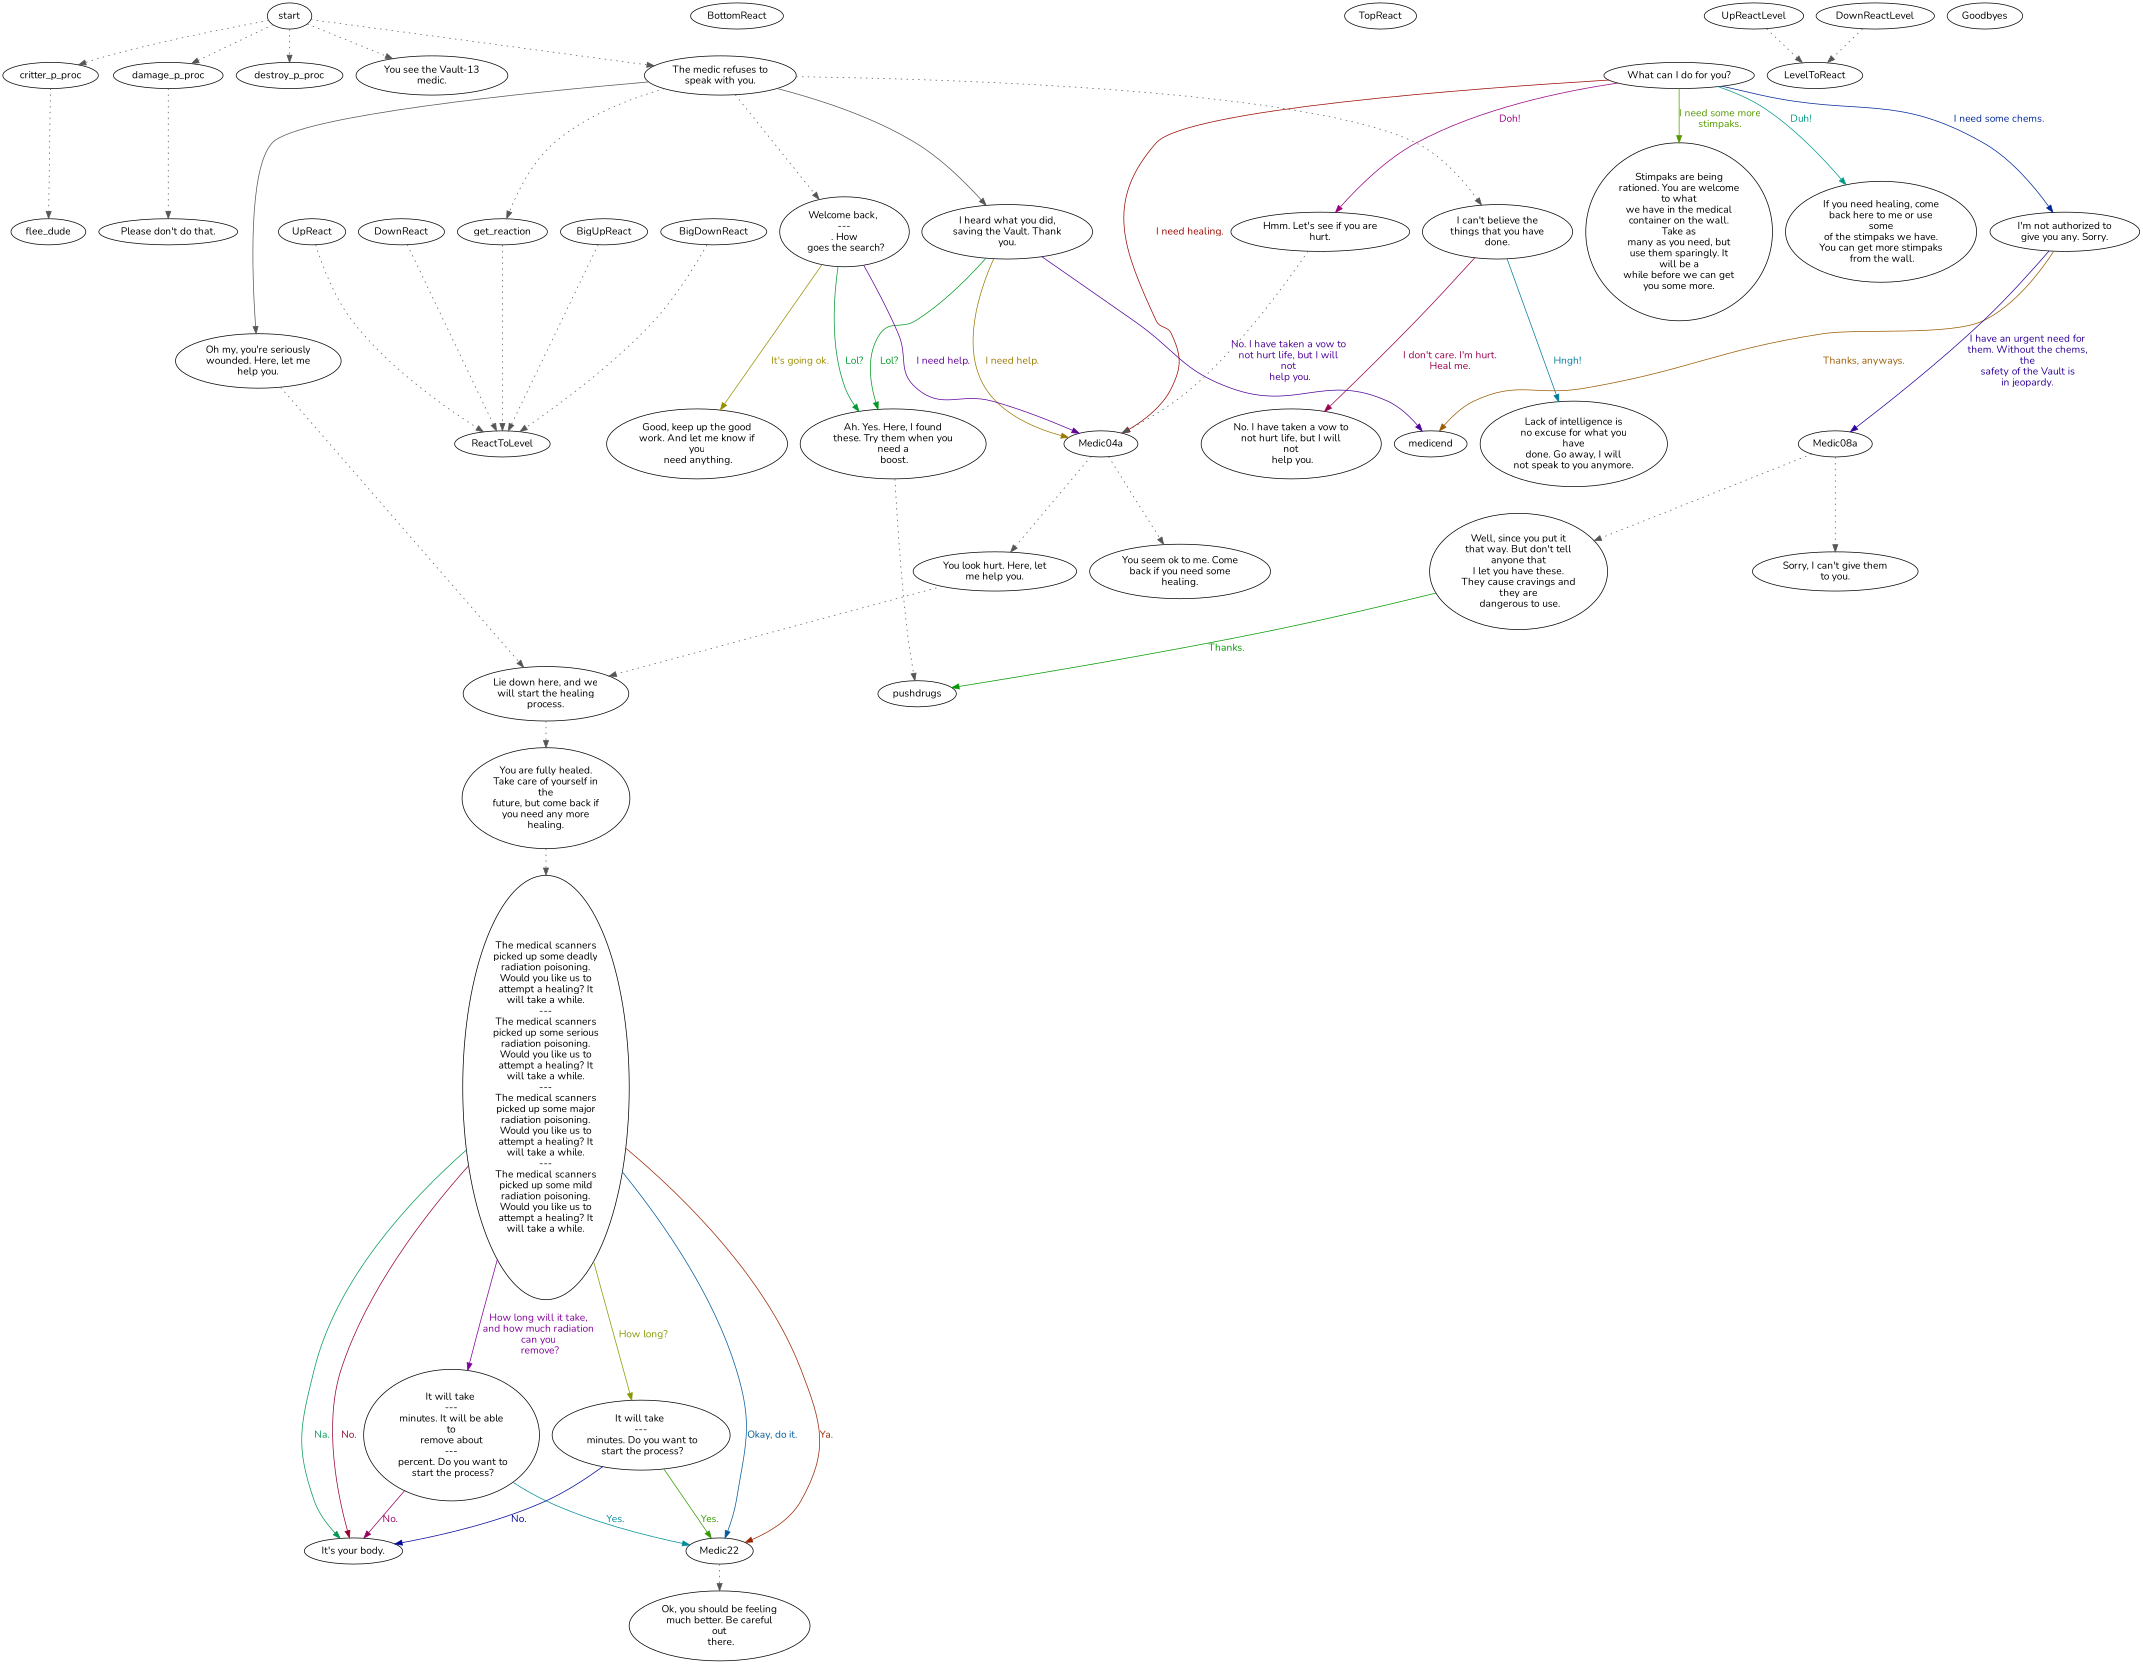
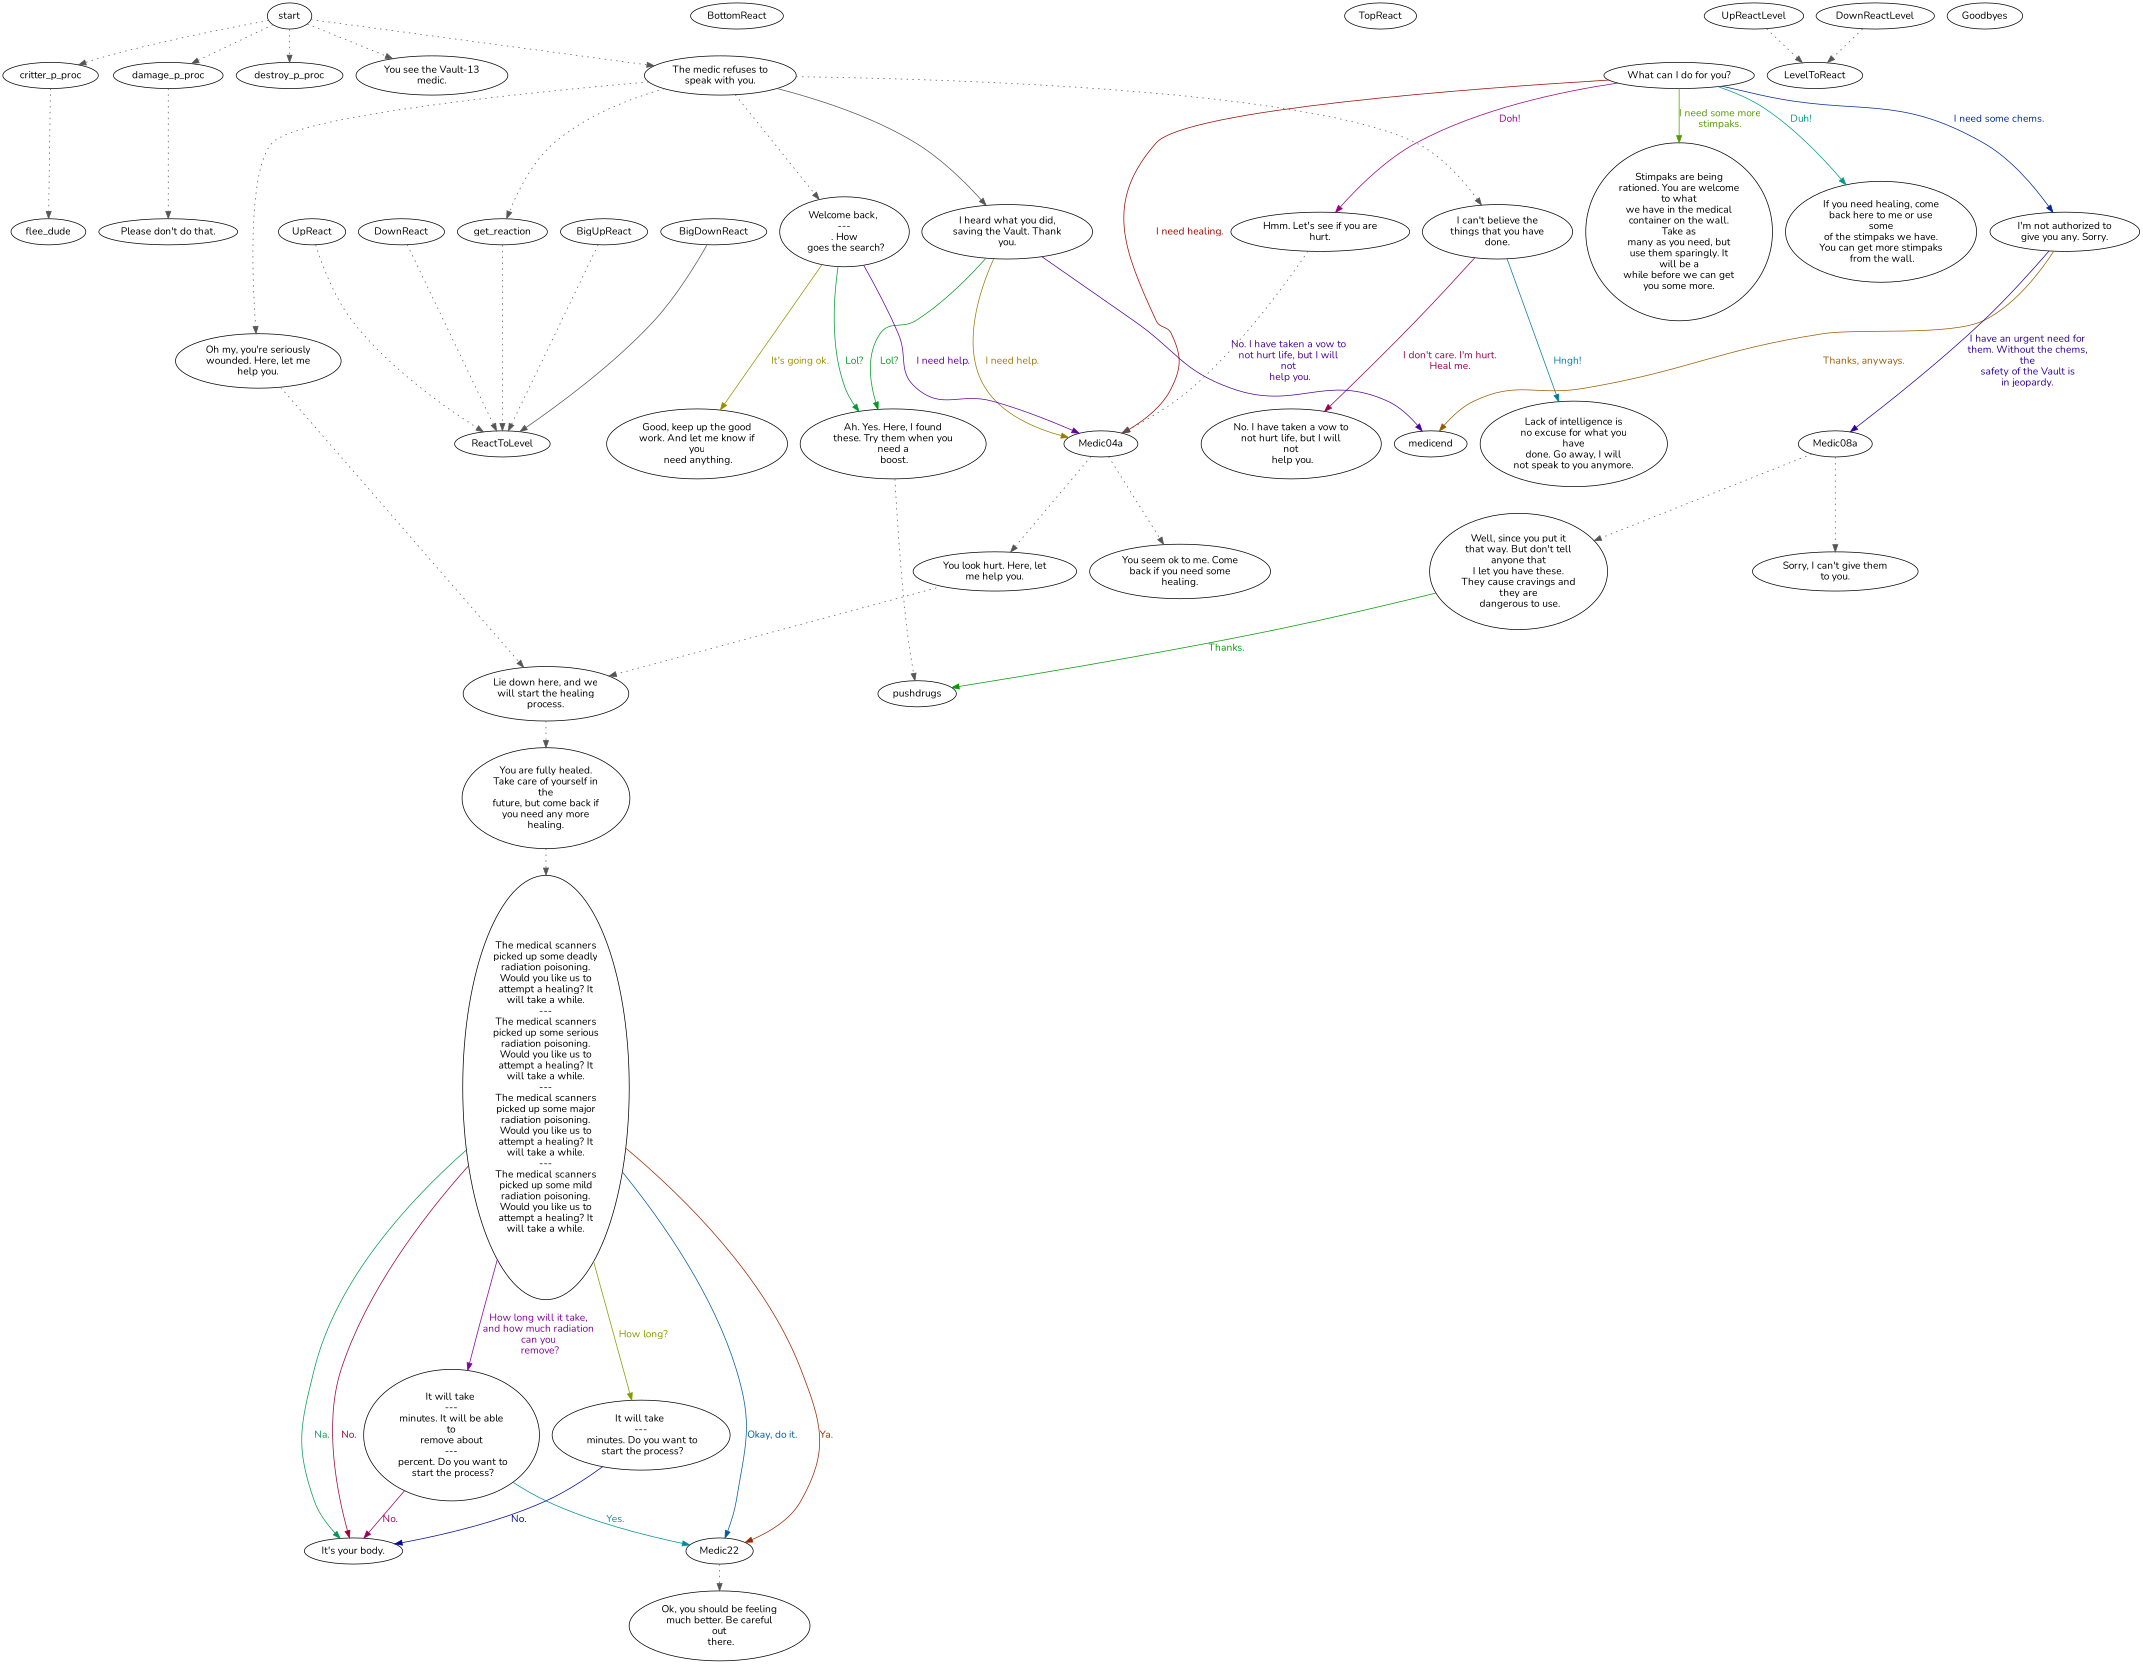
edge "The medic refuses to speak with you." -> "Oh my, you're seriously wounded. Here, let me help you.": style solid -> dotted
edge "BigDownReact" -> "ReactToLevel": style dotted -> solid
edge "It will take --- minutes. Do you want to start the process?" -> "Medic22": removed, label "Yes."
